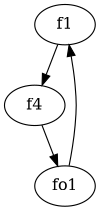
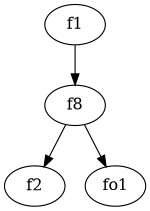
node "f4": label "f4" -> "f8"
edge "fo1" -> "f1": removed
node "f2": added
